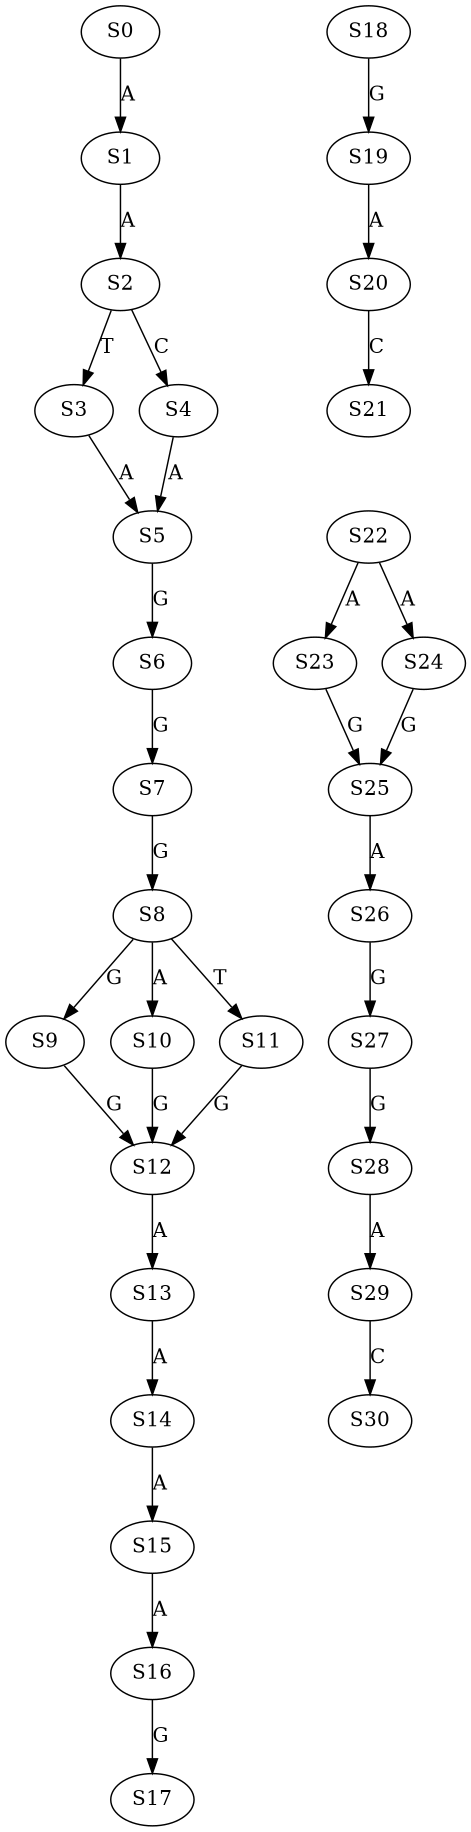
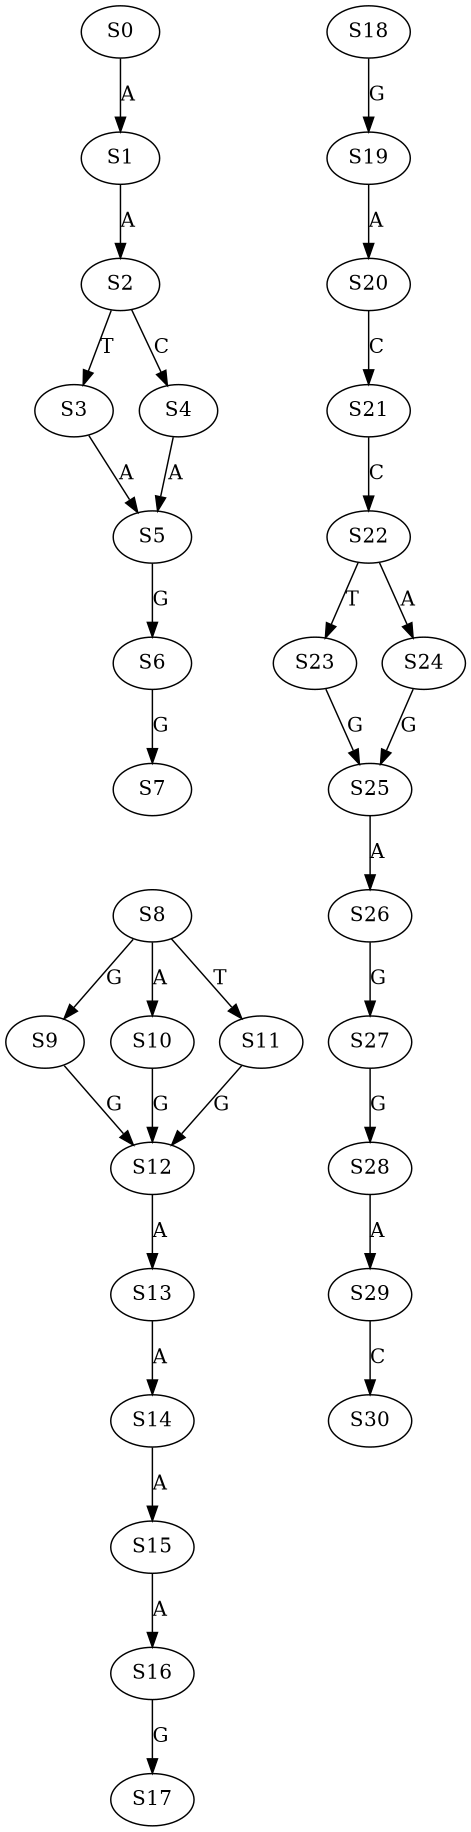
edge "S21" -> "S22": added, label "C"
edge "S22" -> "S23": label "A" -> "T"
edge "S7" -> "S8": removed, label "G"
